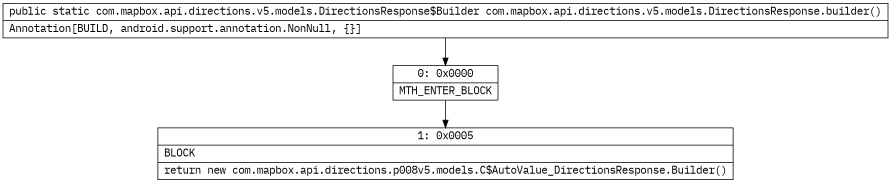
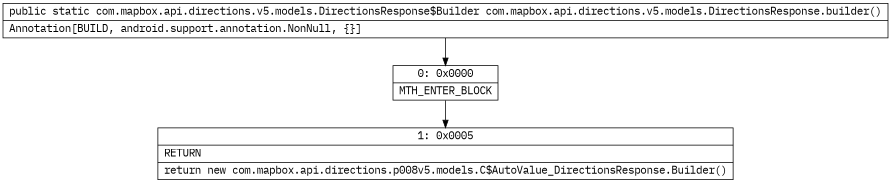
node "1: 0x0005": text "BLOCK" -> "RETURN"
